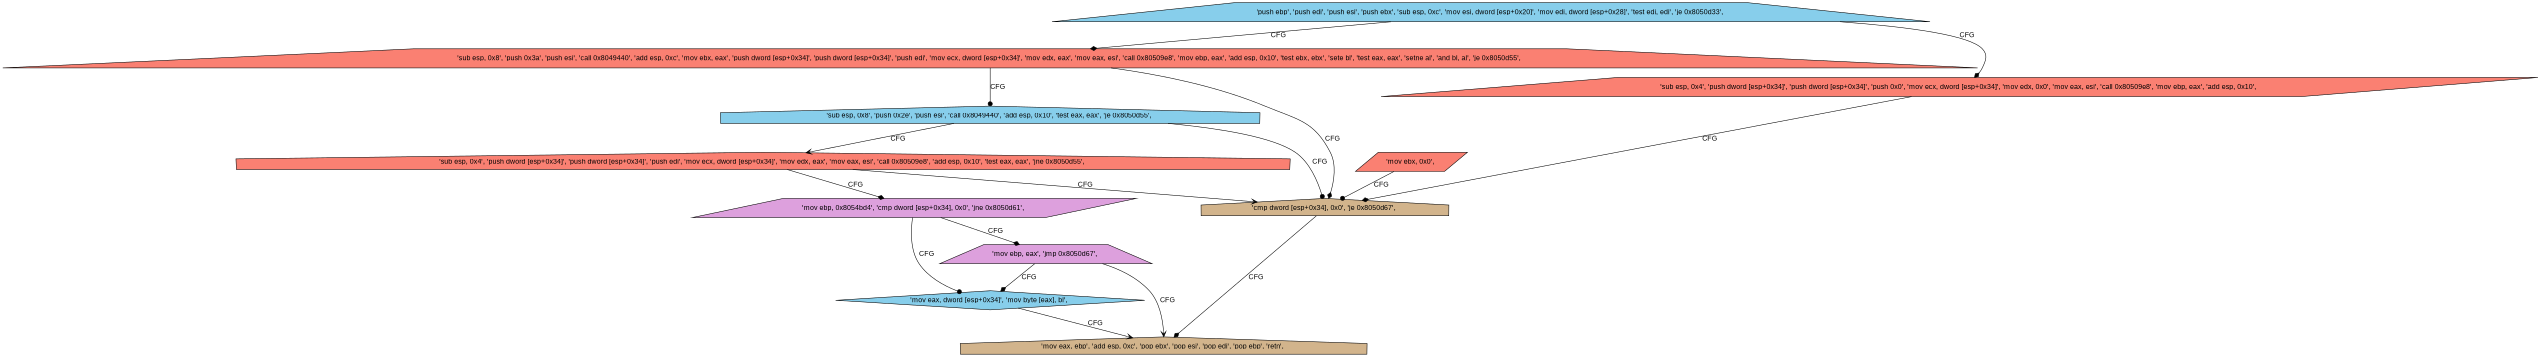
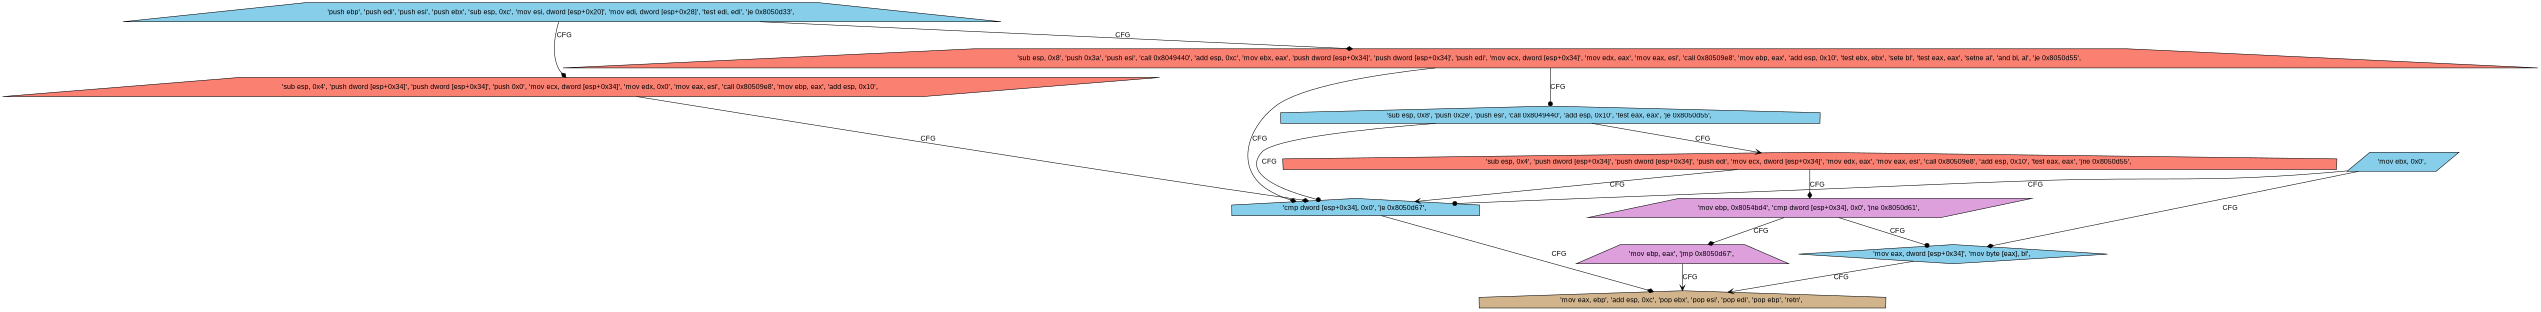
node "'mov ebx, 0x0',": fillcolor salmon -> skyblue
node "'cmp dword [esp+0x34], 0x0', 'je 0x8050d67',": fillcolor tan -> skyblue
edge "'mov ebp, eax', 'jmp 0x8050d67'," -> "'mov eax, dword [esp+0x34]', 'mov byte [eax], bl',": now "'mov ebx, 0x0'," -> "'mov eax, dword [esp+0x34]', 'mov byte [eax], bl',"
